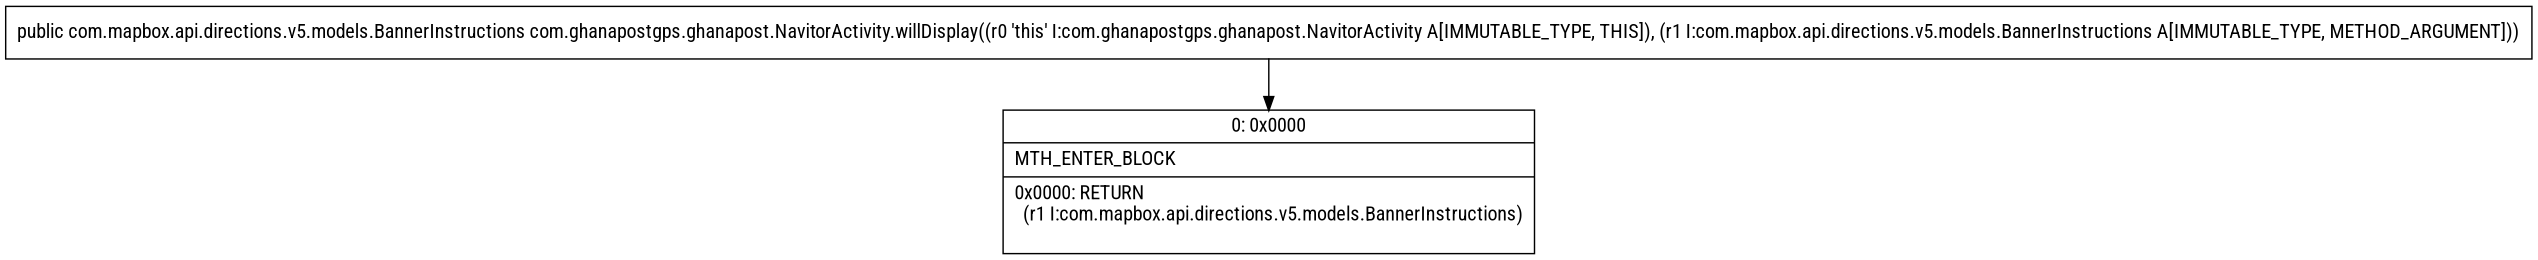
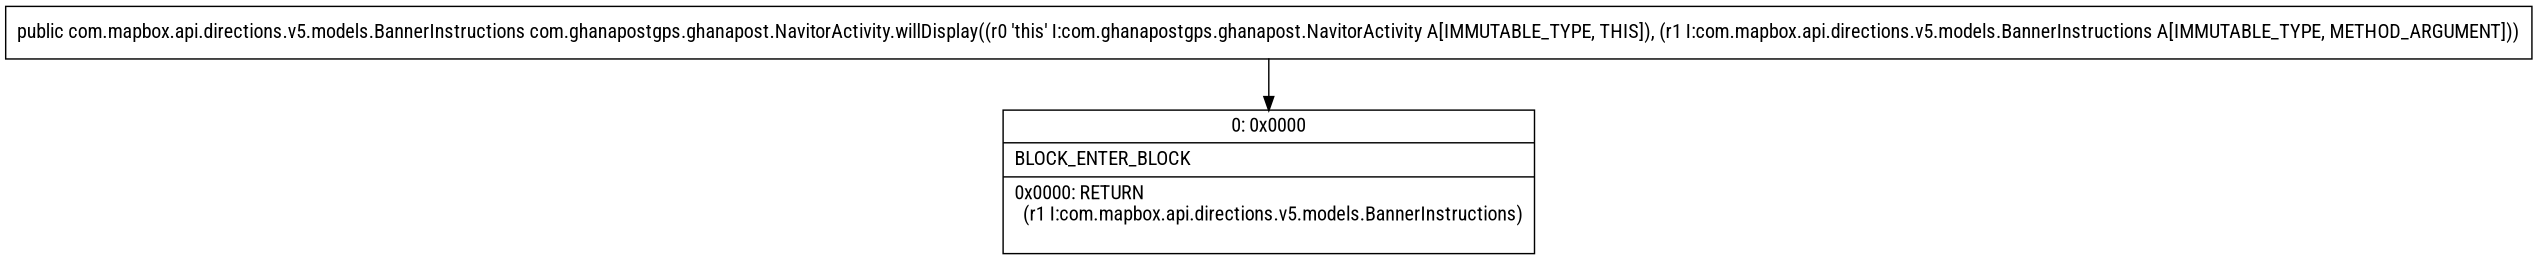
node "0: 0x0000": text "MTH_ENTER_BLOCK" -> "BLOCK_ENTER_BLOCK"
